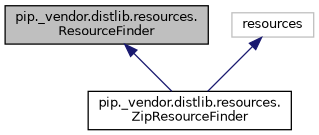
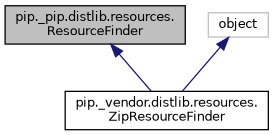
node "pip._vendor.distlib.resources. ResourceFinder": label "pip._vendor.distlib.resources. ResourceFinder" -> "pip._pip.distlib.resources. ResourceFinder"
node "resources": label "resources" -> "object"
